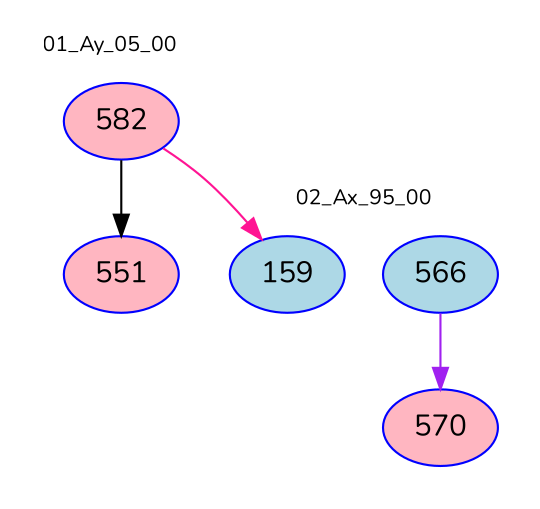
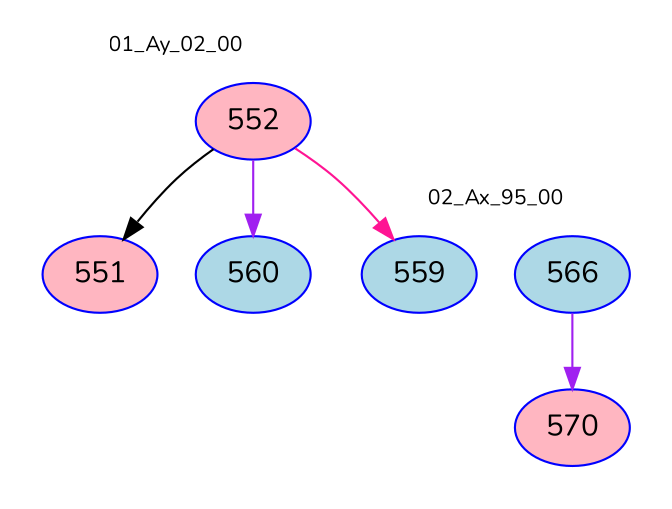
cluster "01_Ay_05_00": label "01_Ay_05_00" -> "01_Ay_02_00"
node "582": label "582" -> "552"
node "560": added
node "159": label "159" -> "559"
